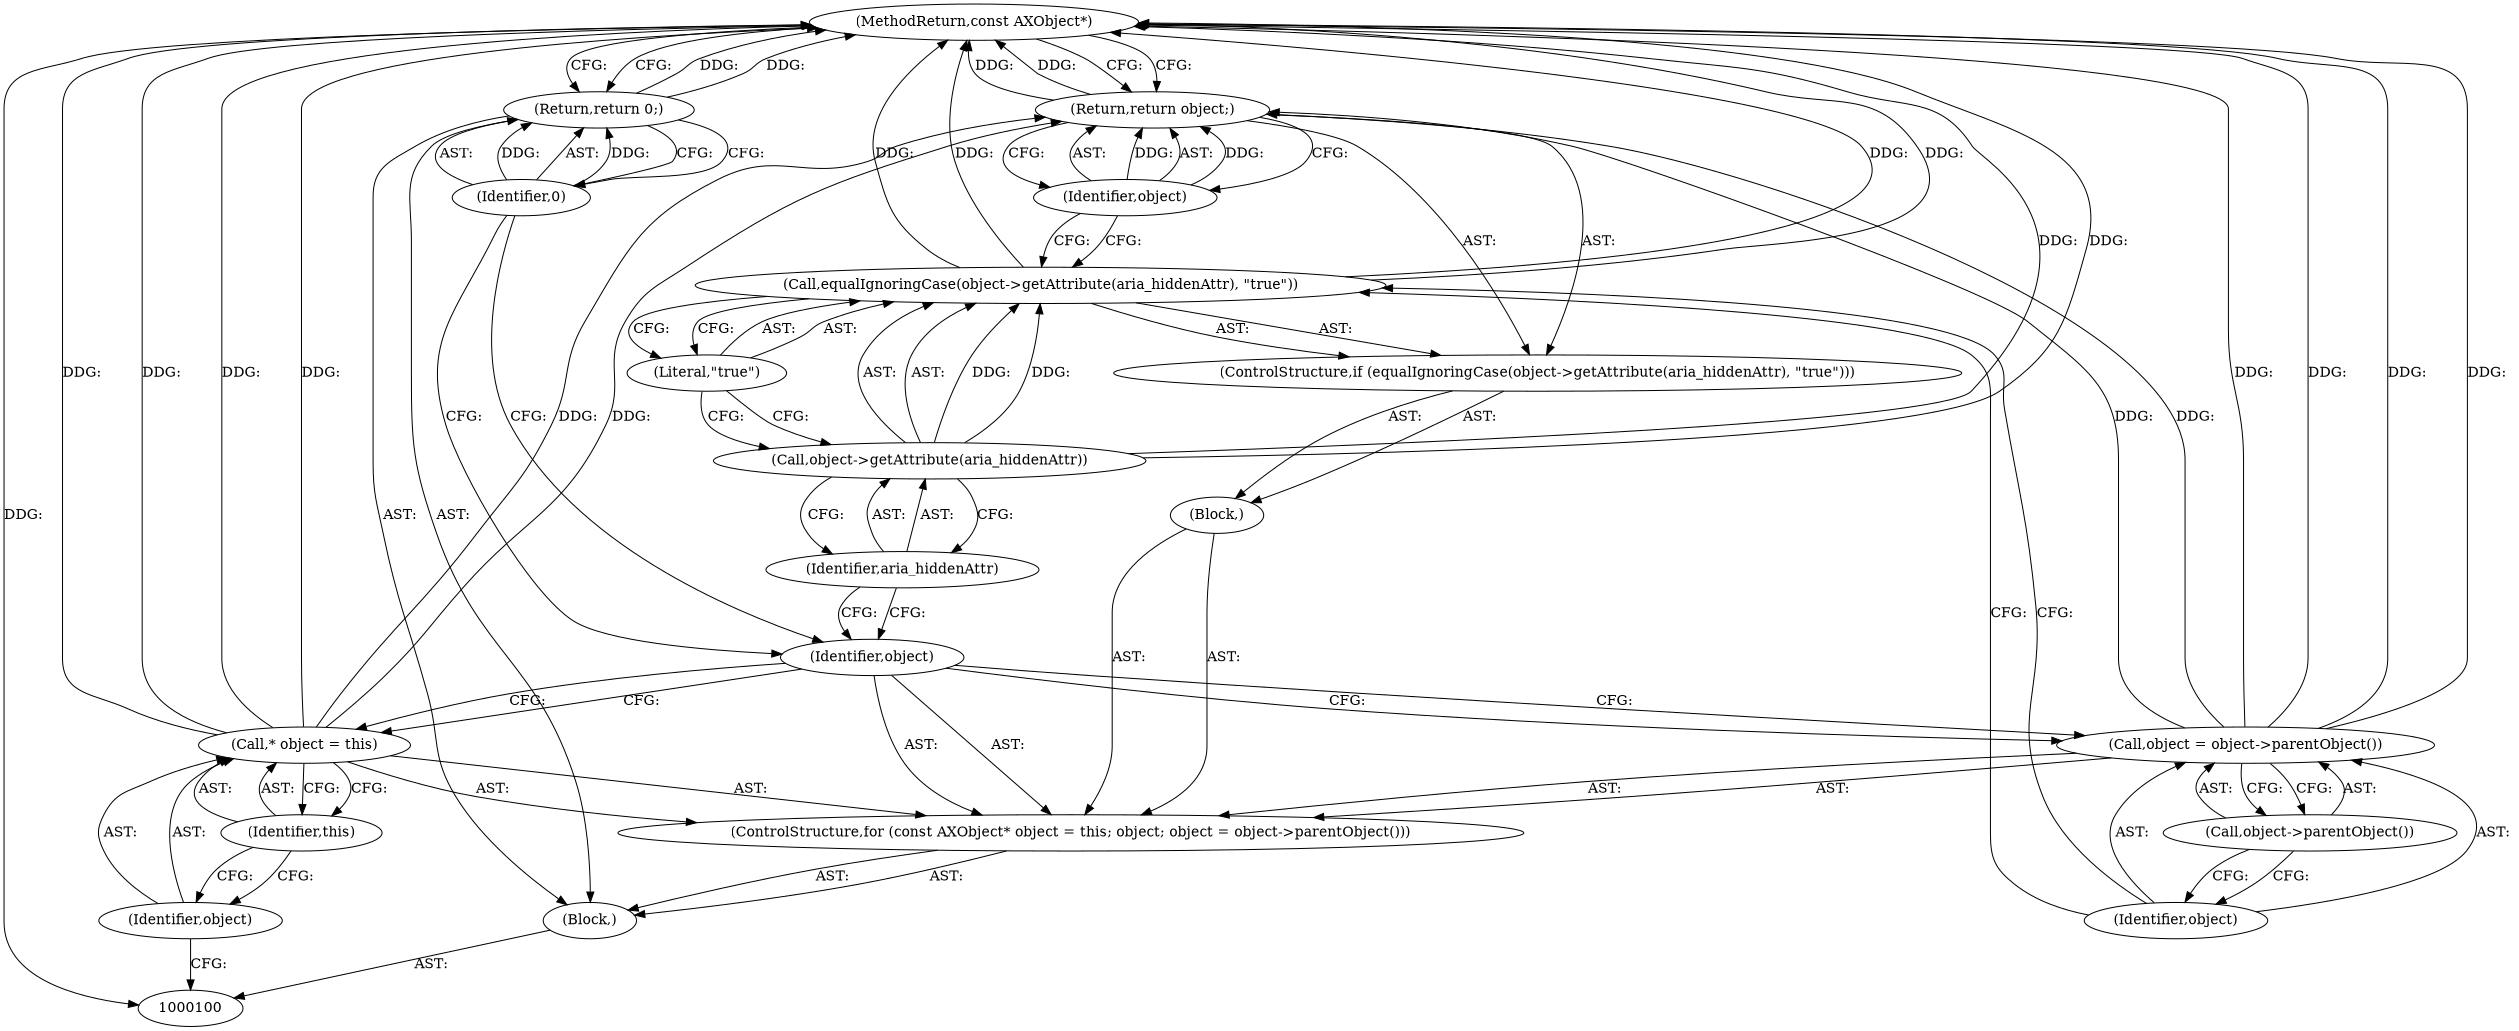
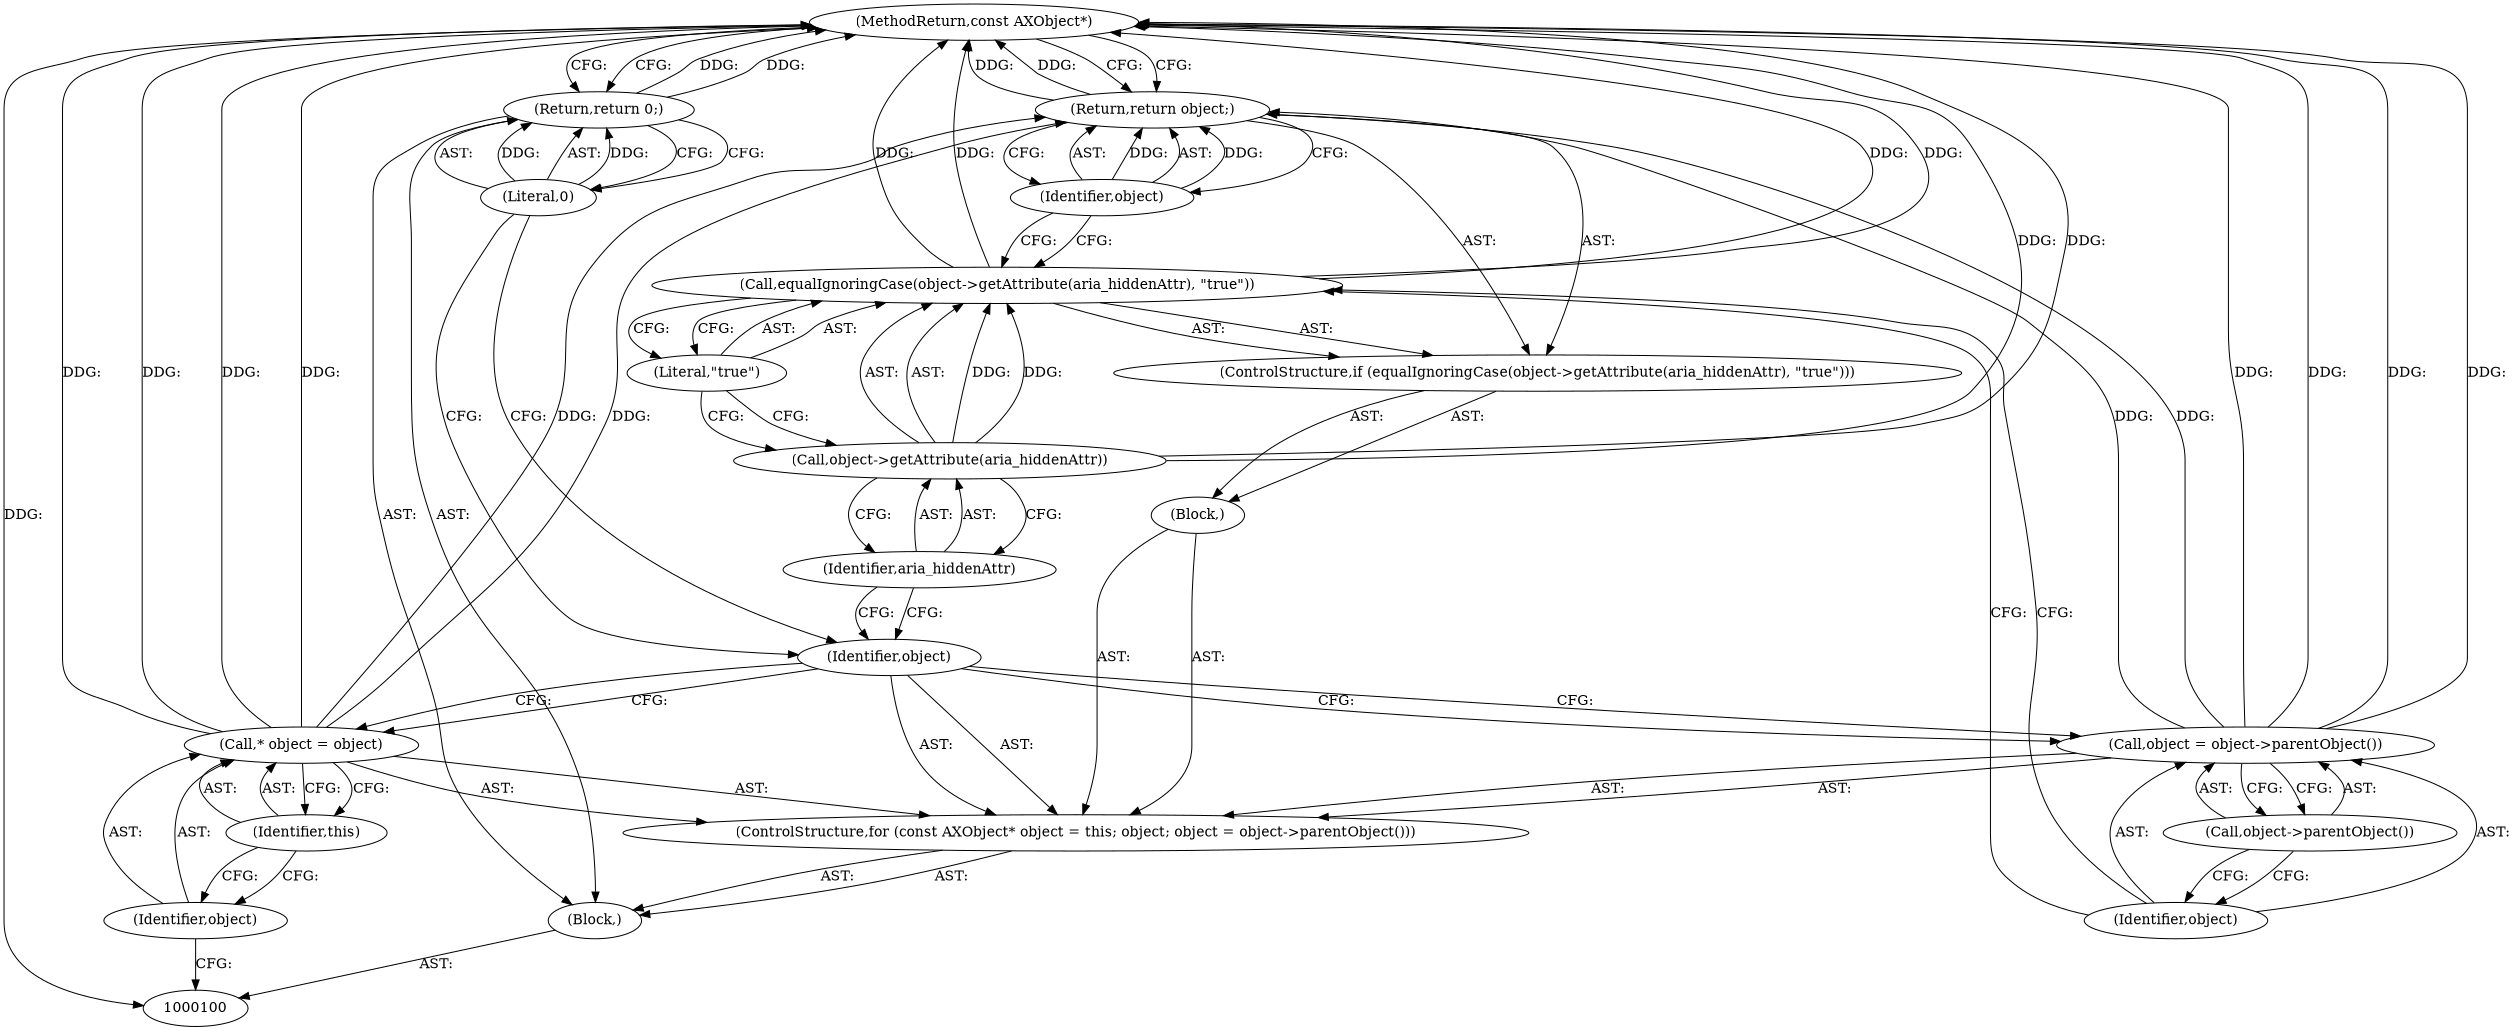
node "(Identifier,0)": label "(Identifier,0)" -> "(Literal,0)"
node "(Call,* object = this)": label "(Call,* object = this)" -> "(Call,* object = object)"
